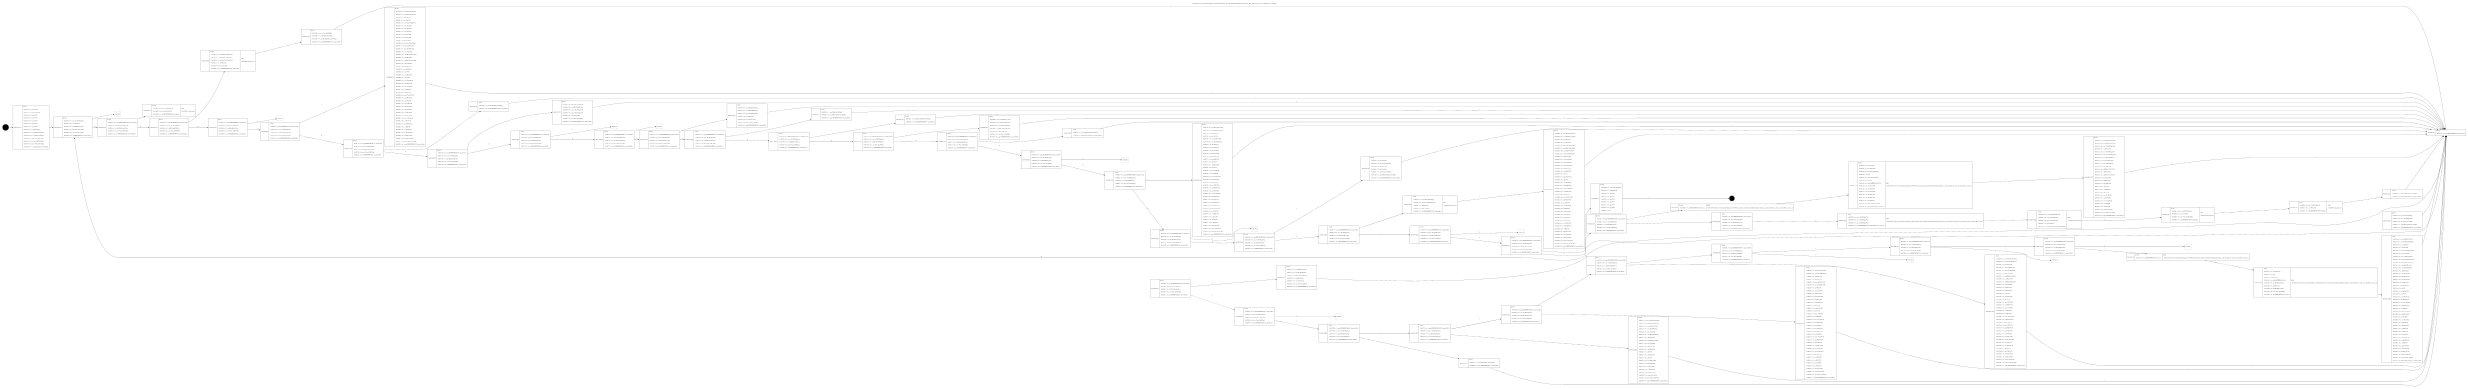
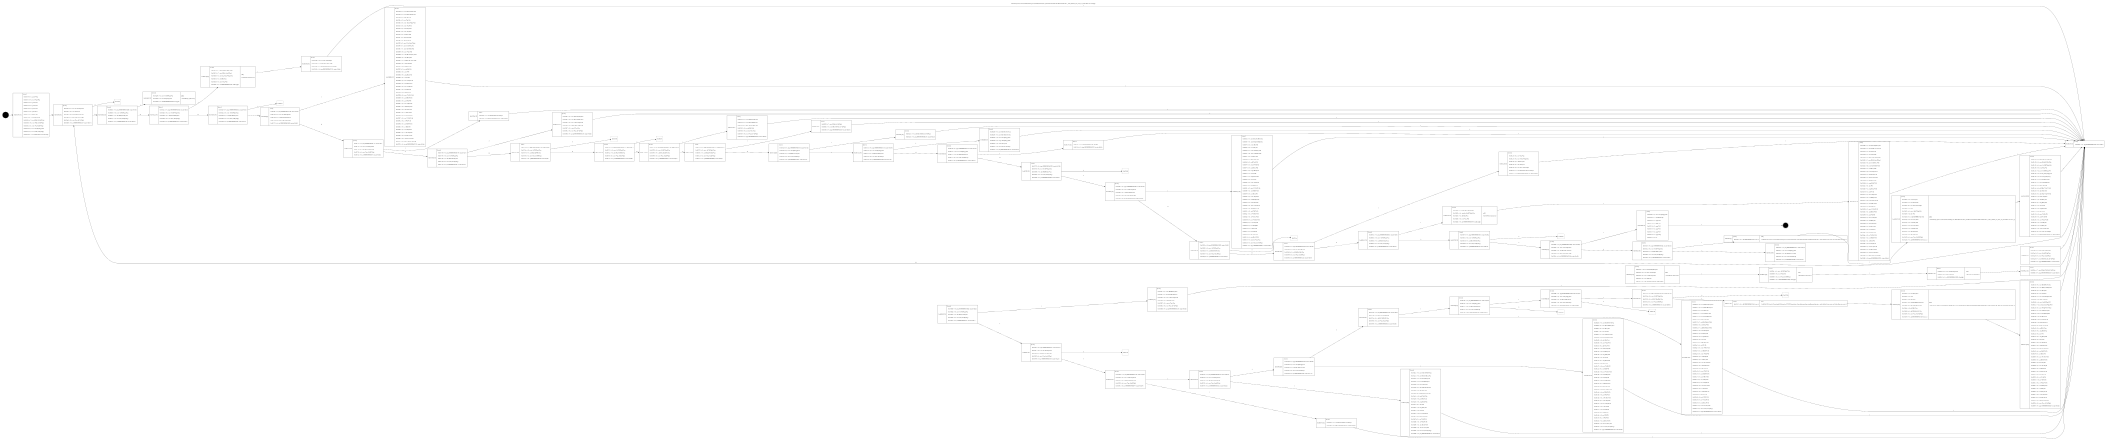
node "0x402085 [16]": removed
